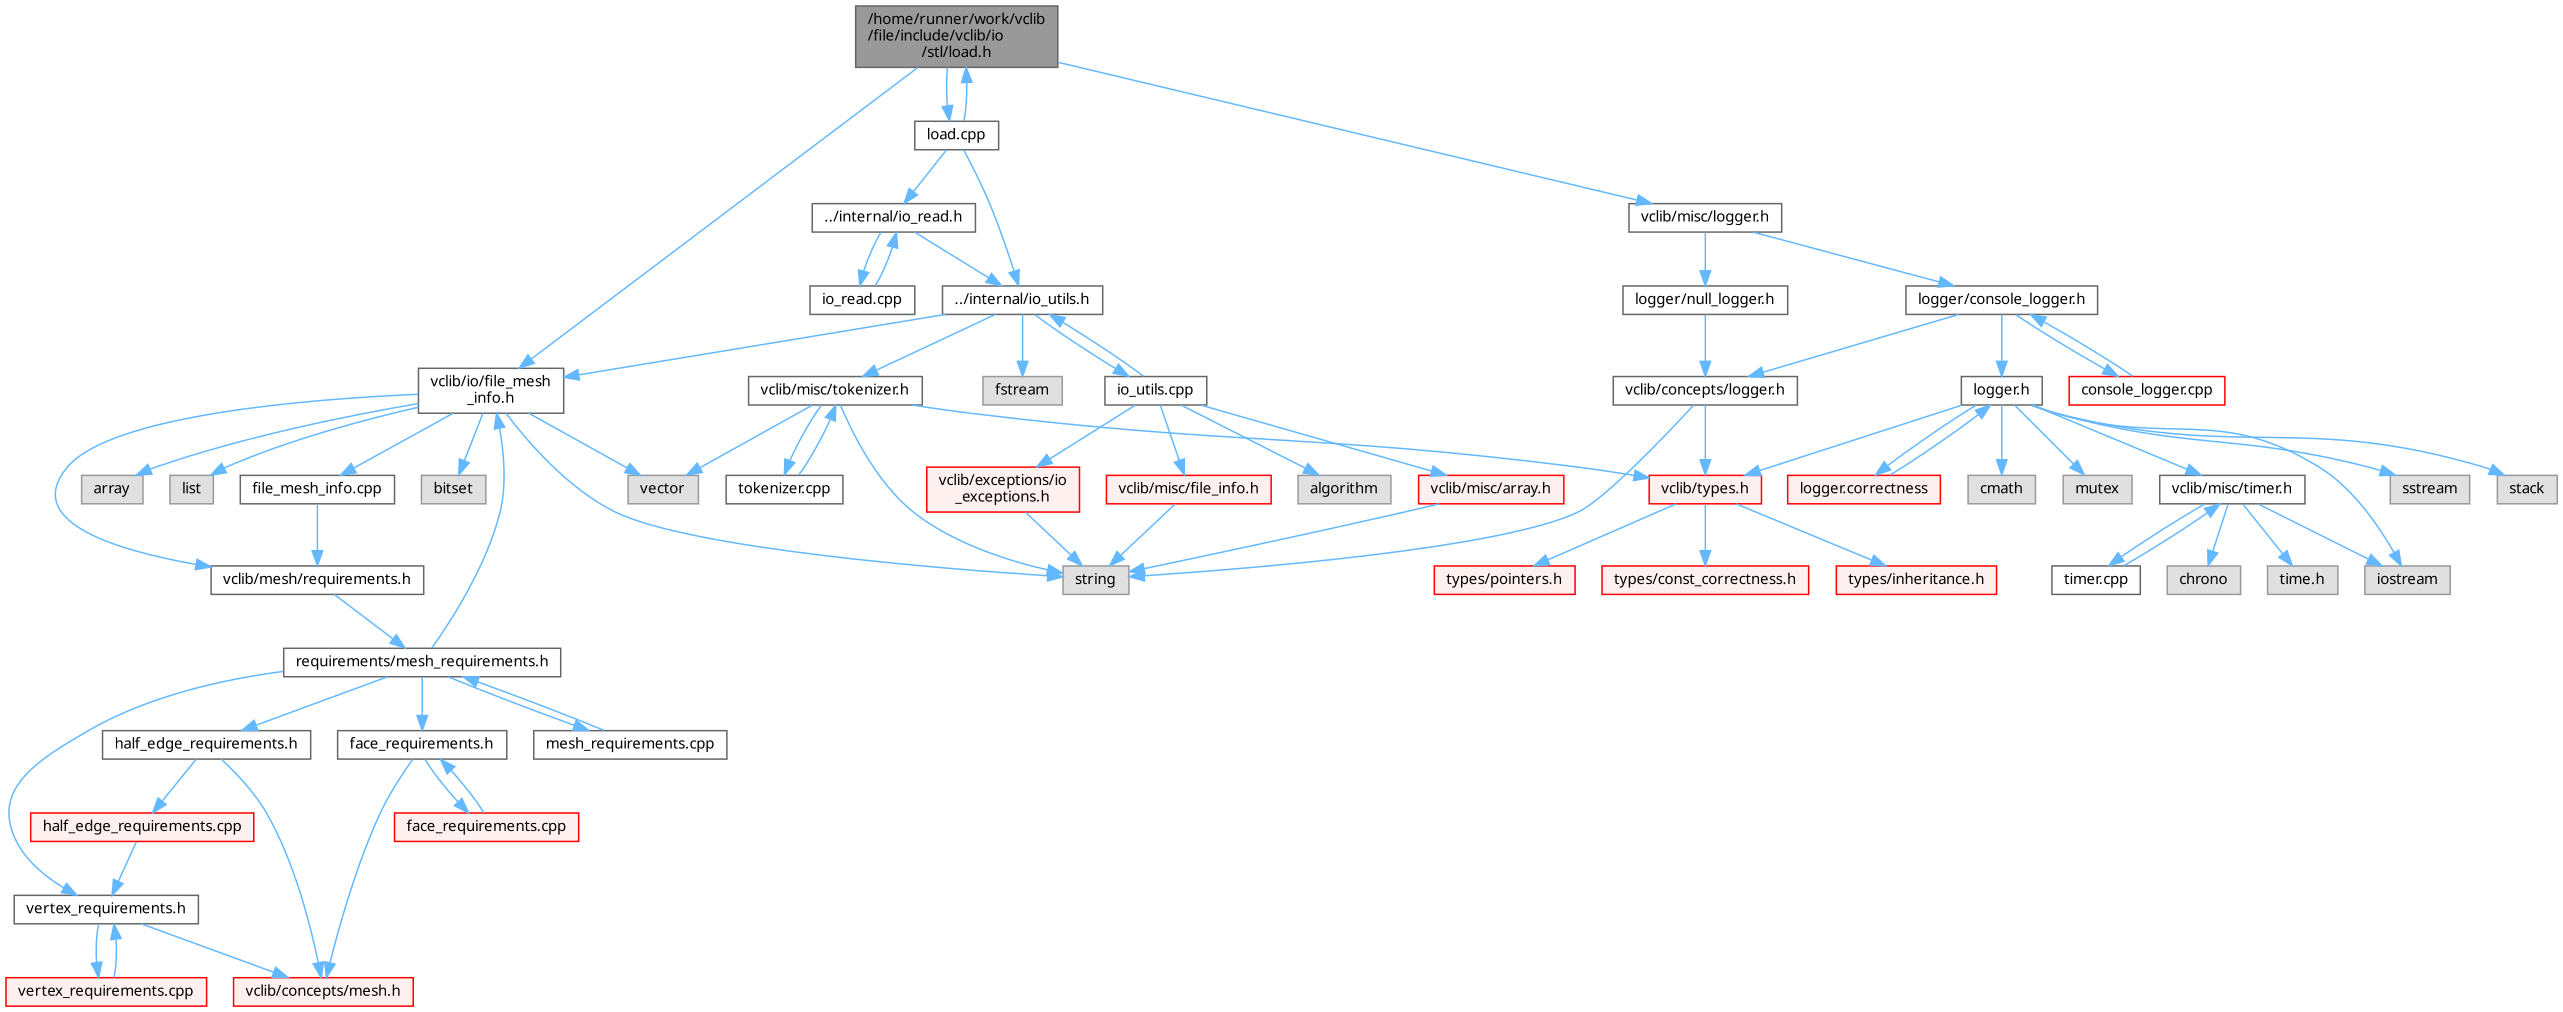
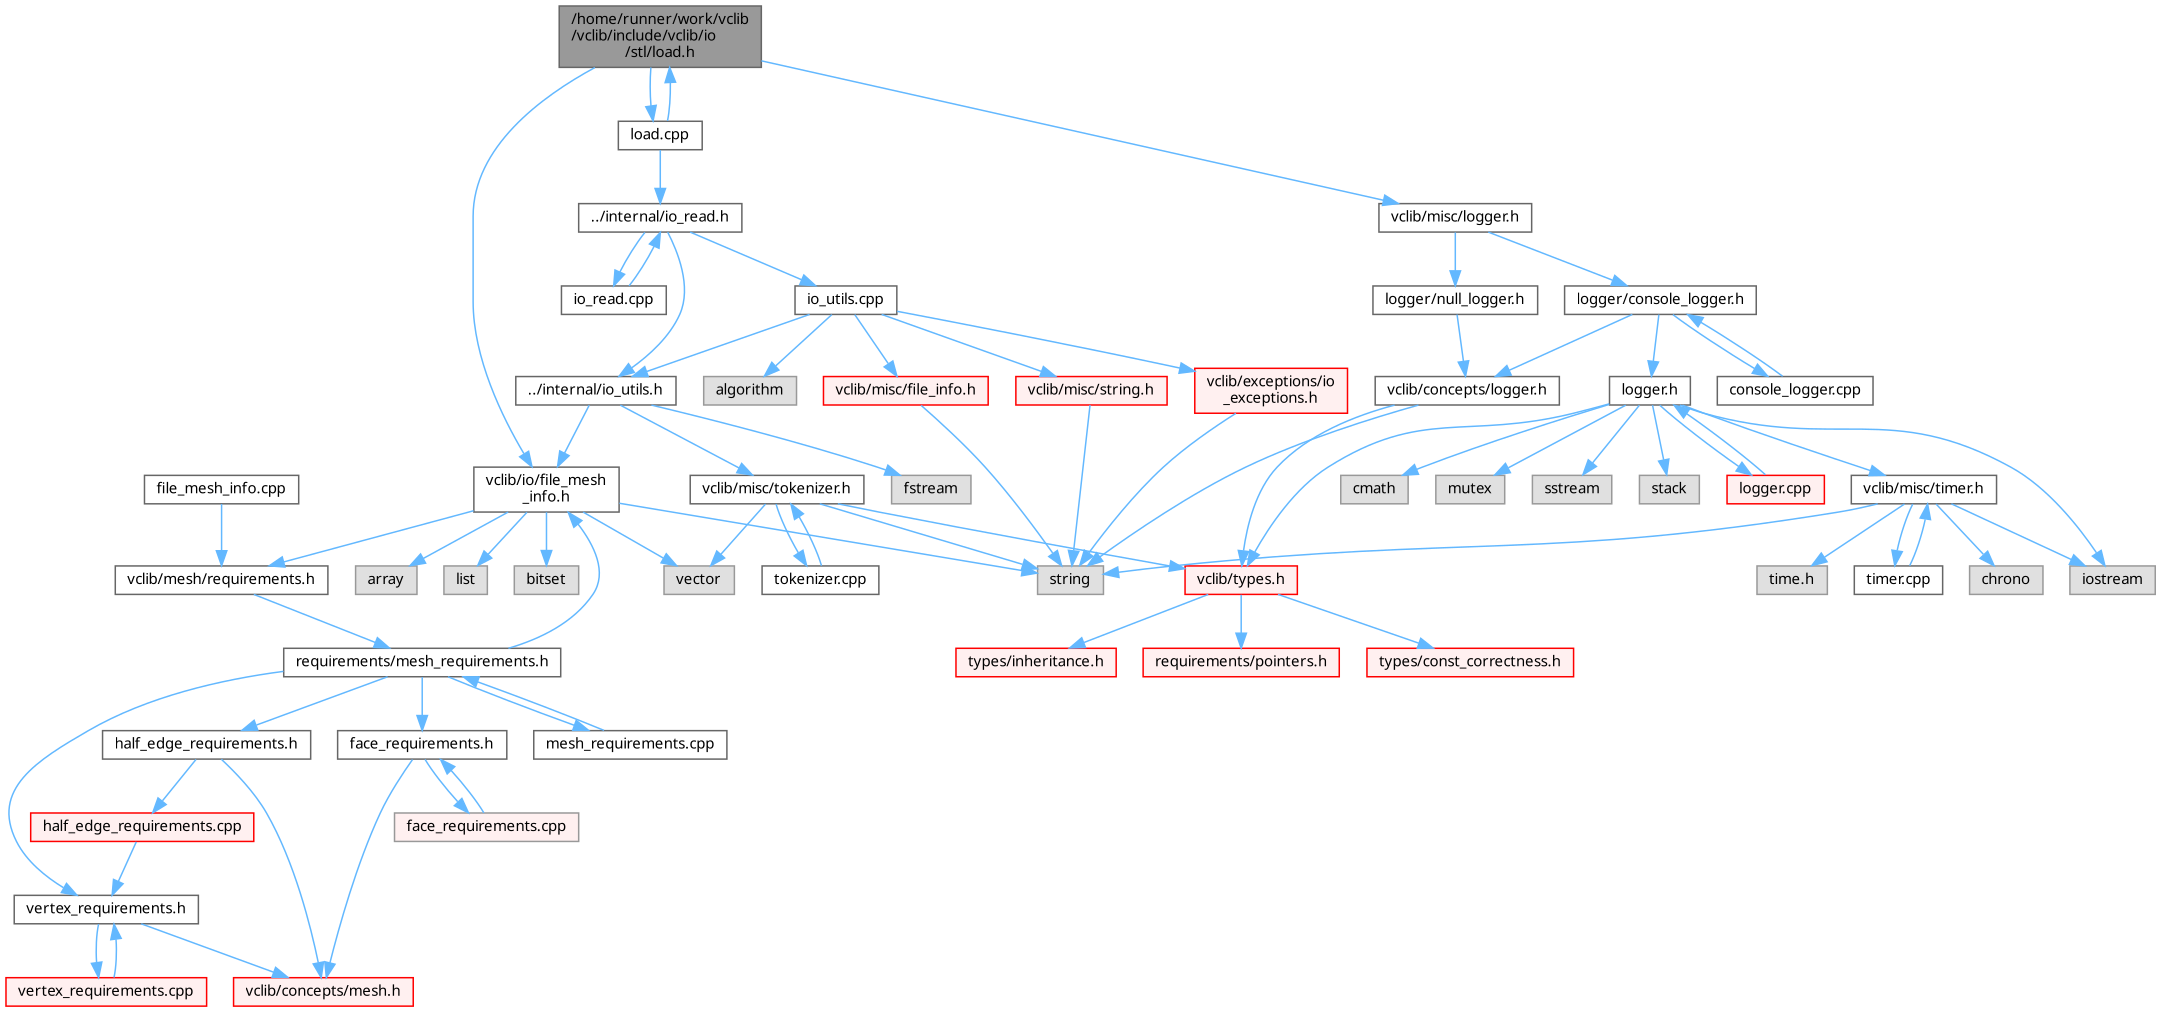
node "/home/runner/work/vclib /file/include/vclib/io /stl/load.h": label "/home/runner/work/vclib /file/include/vclib/io /stl/load.h" -> "/home/runner/work/vclib /vclib/include/vclib/io /stl/load.h"
edge "load.cpp" -> "../internal/io_utils.h": removed
edge "../internal/io_utils.h" -> "io_utils.cpp": now "../internal/io_read.h" -> "io_utils.cpp"
node "console_logger.cpp": color red -> grey40
edge "vclib/io/file_mesh _info.h" -> "file_mesh_info.cpp": removed
node "vclib/misc/array.h": label "vclib/misc/array.h" -> "vclib/misc/string.h"
node "logger.correctness": label "logger.correctness" -> "logger.cpp"
edge "vclib/misc/timer.h" -> "string": added
node "types/pointers.h": label "types/pointers.h" -> "requirements/pointers.h"
node "face_requirements.cpp": color red -> grey60
